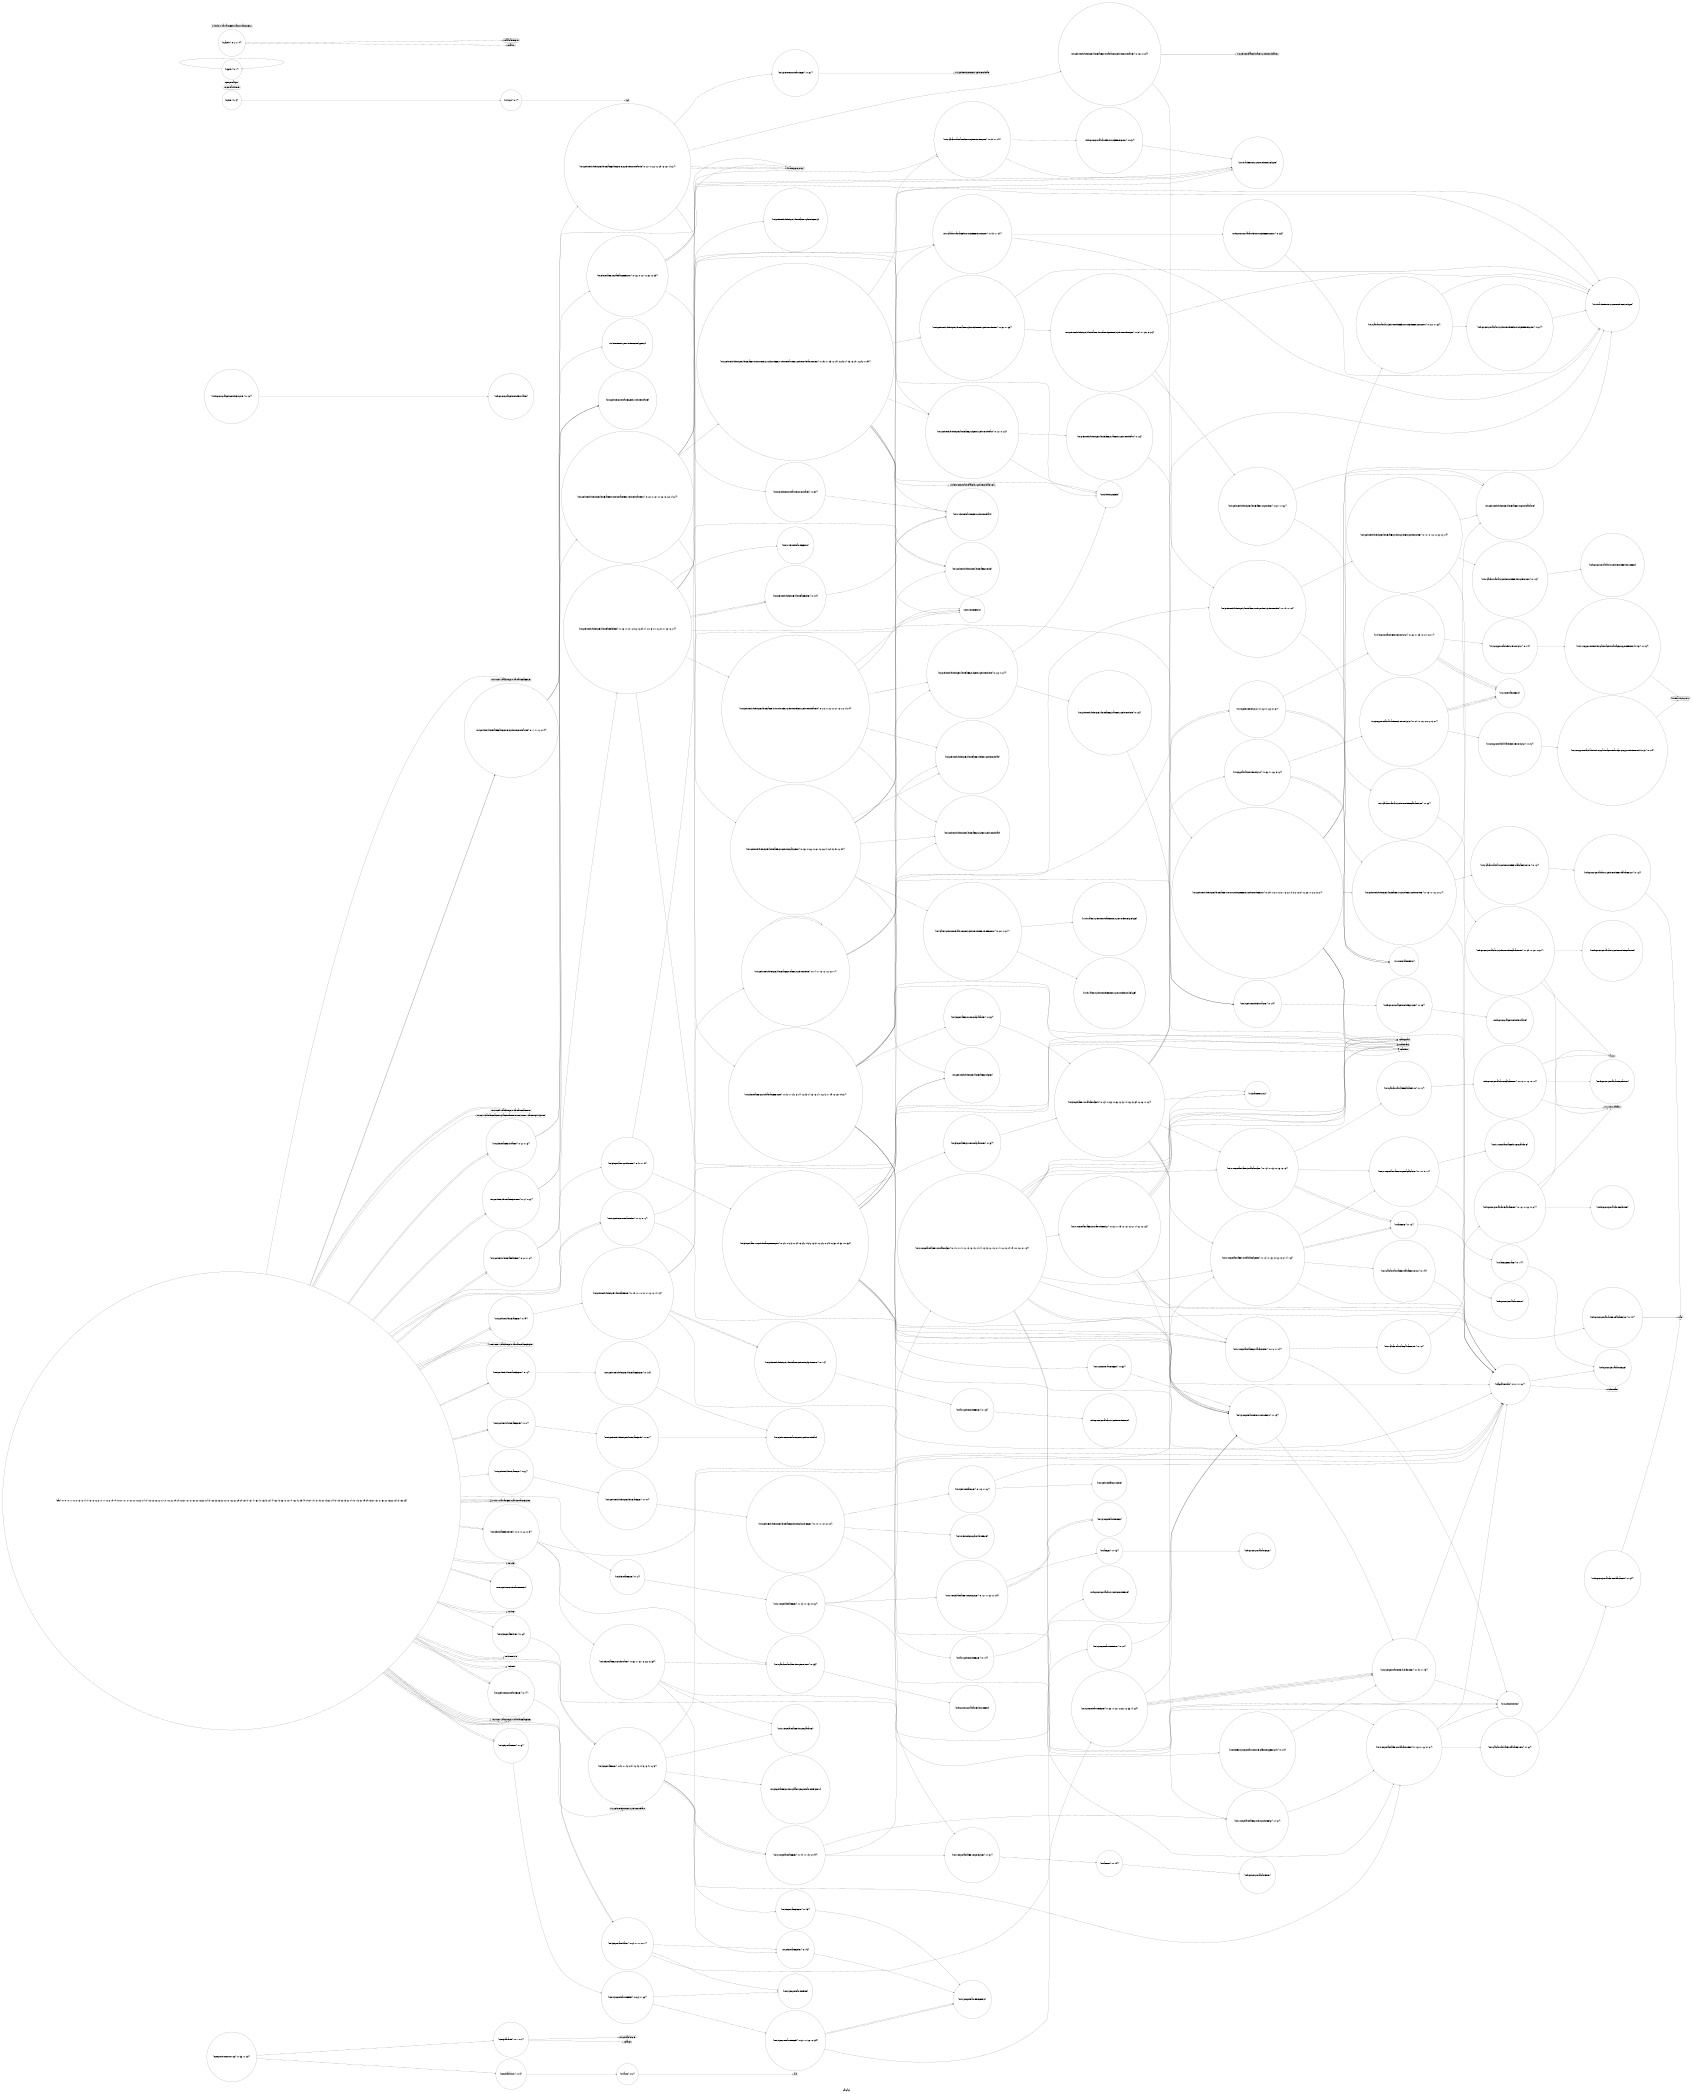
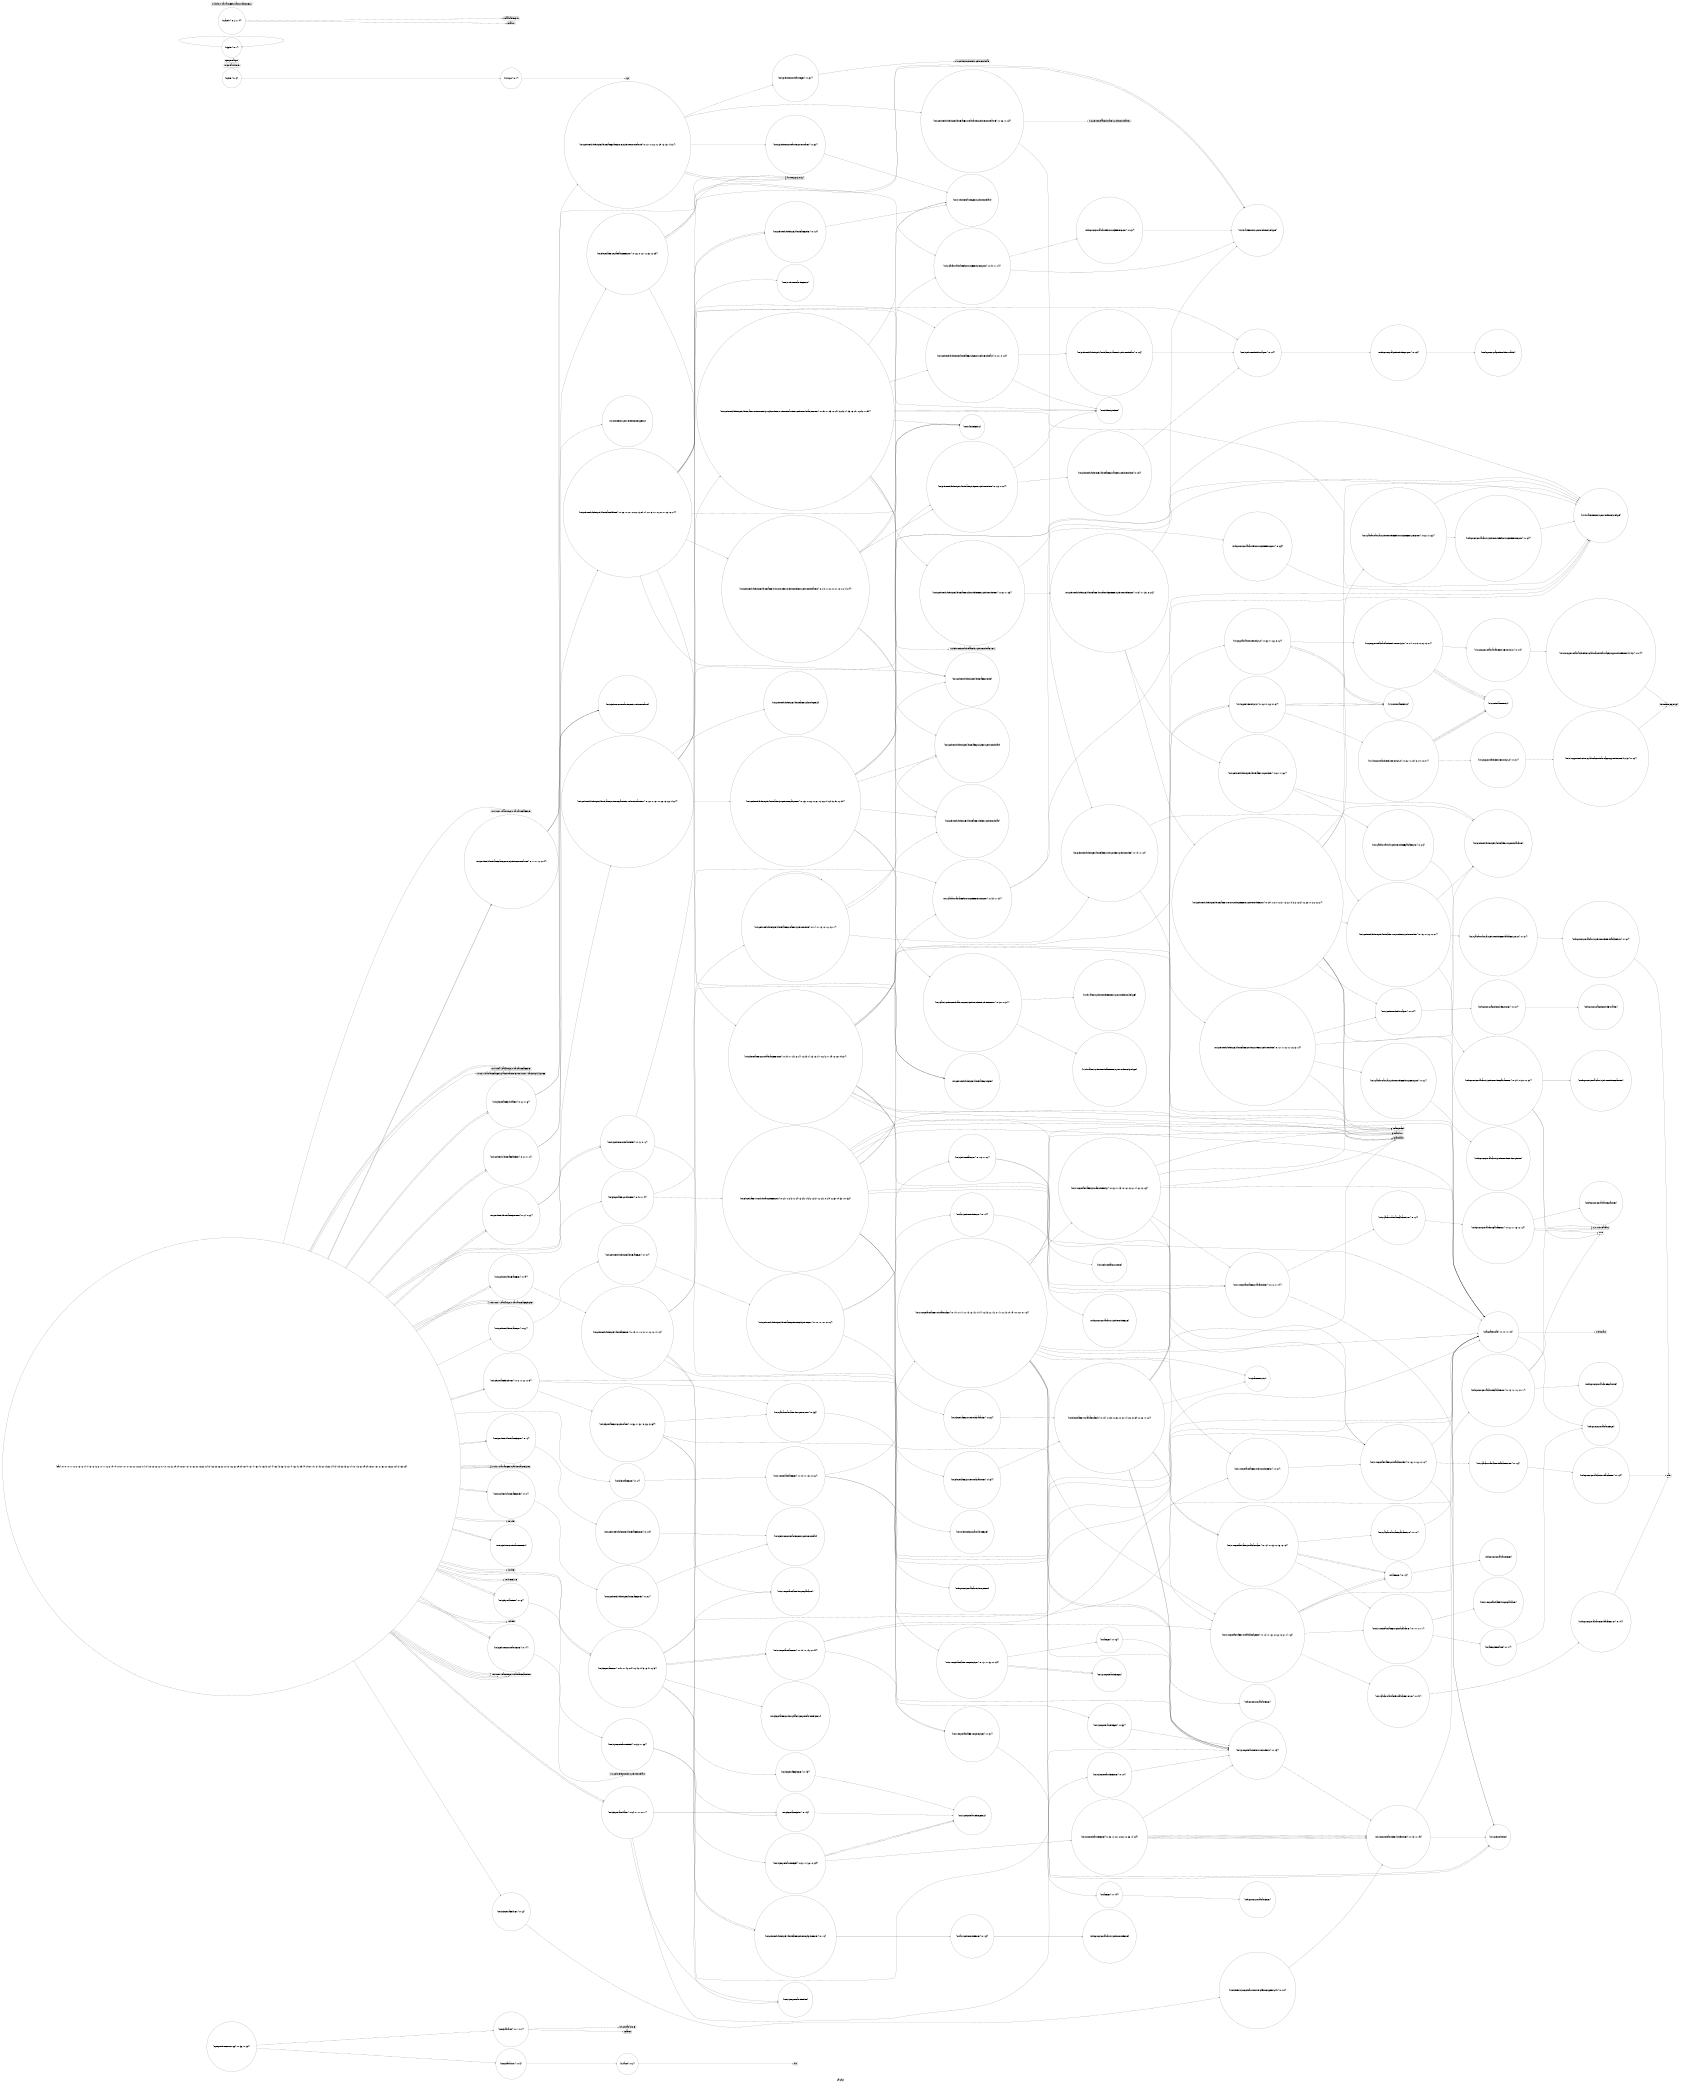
node "{_ZNSt13_Rb_tree_nodeIiE9_M_valptrEv|{<s0>129}}": added
